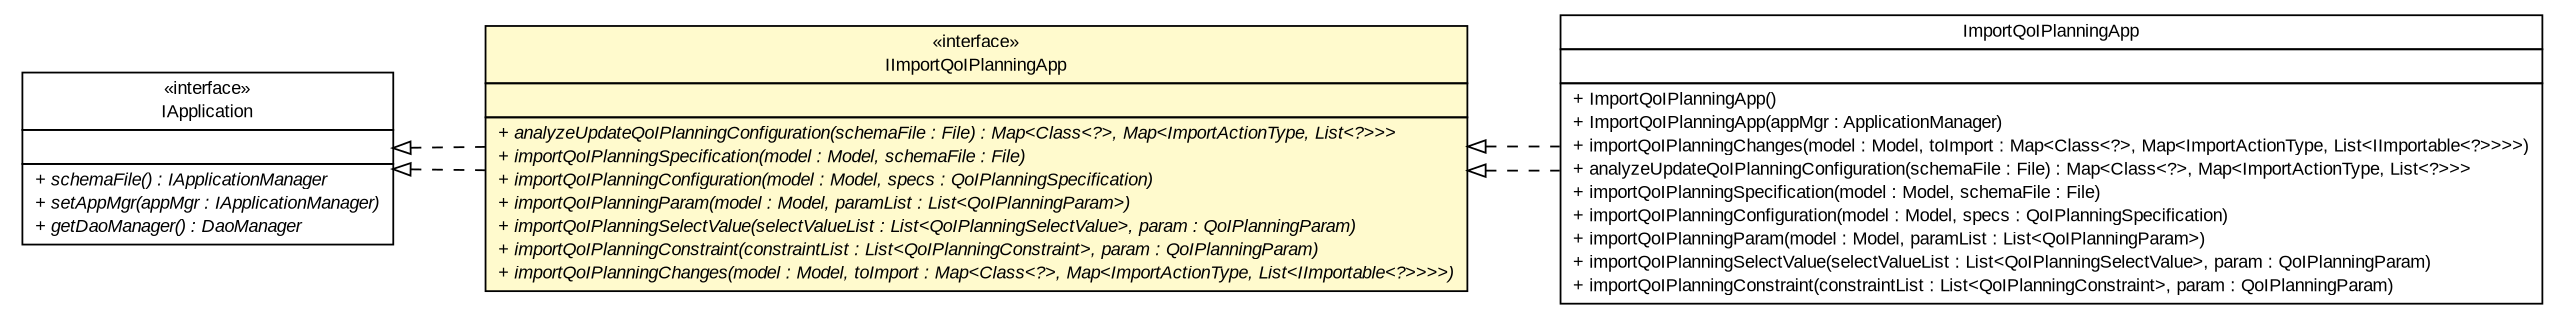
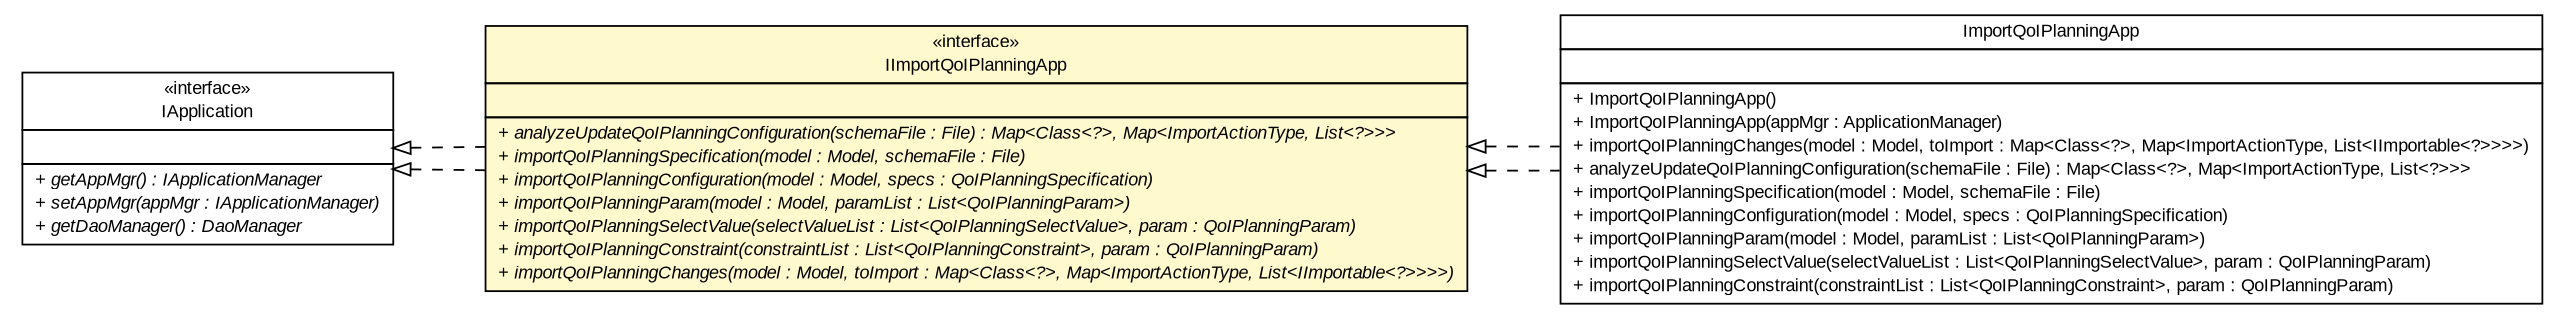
node "IApplication": text "+ schemaFile() : IApplicationManager" -> "+ getAppMgr() : IApplicationManager"
